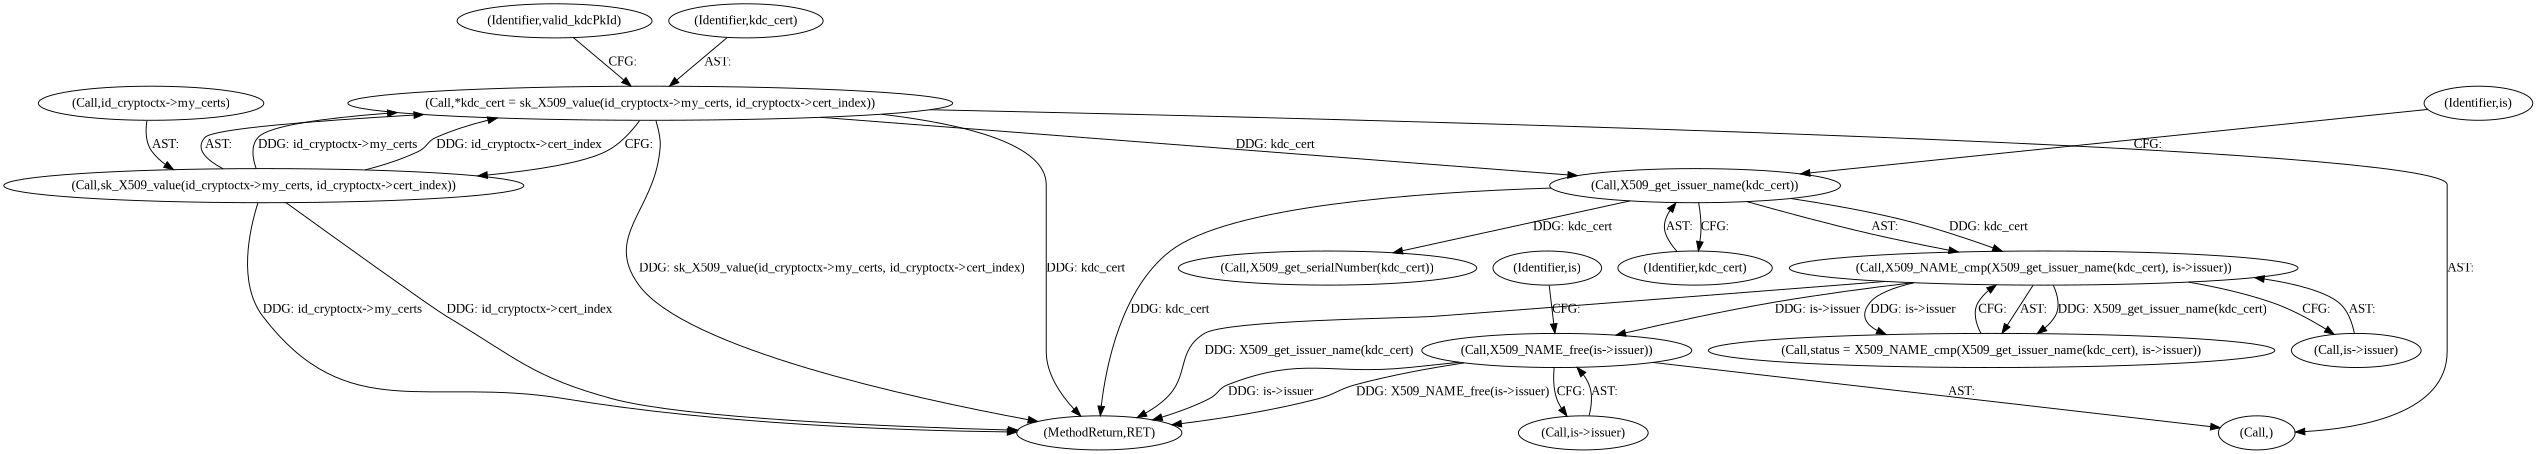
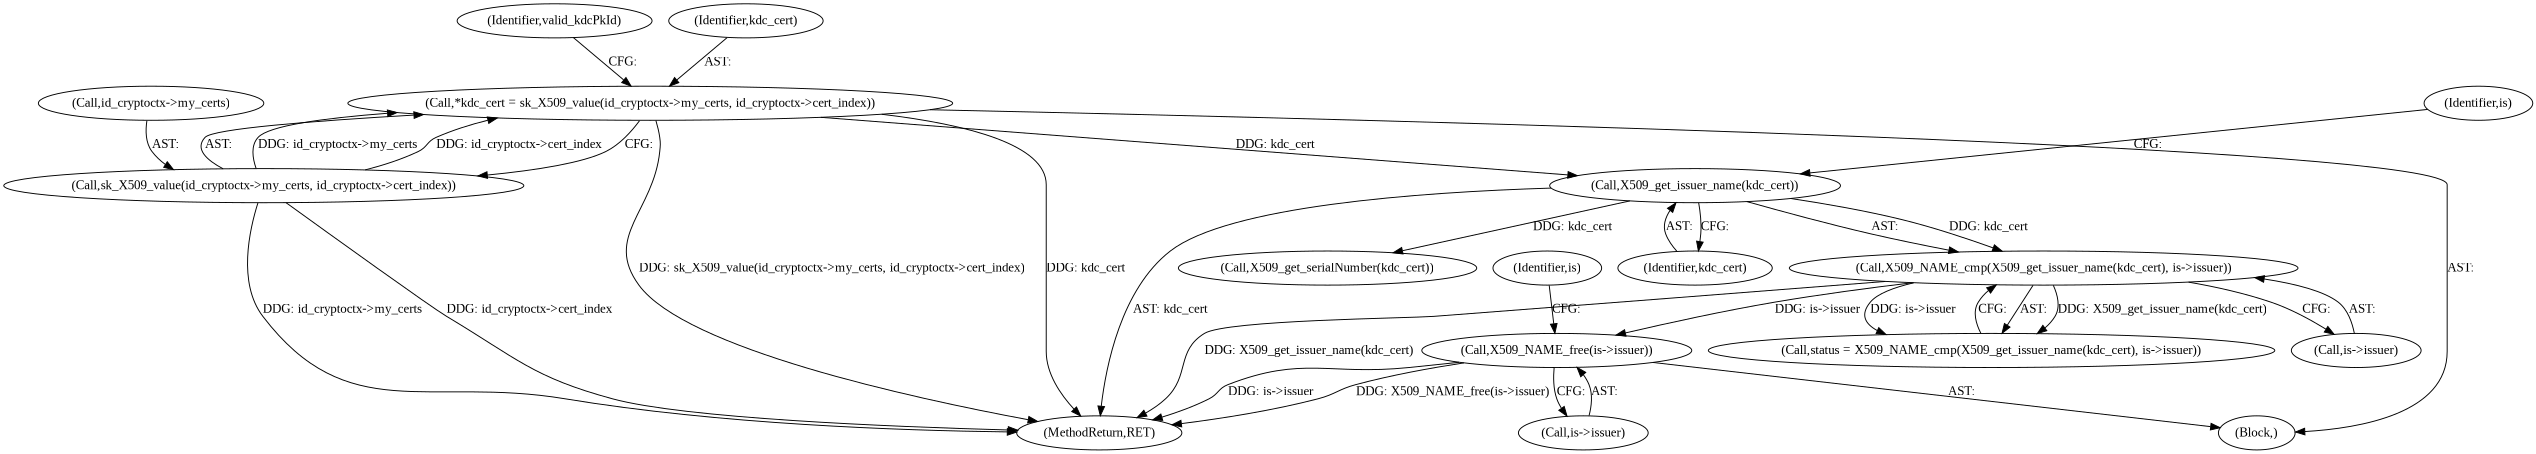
edge "(Call,X509_get_issuer_name(kdc_cert))" -> "(MethodReturn,RET)": label "DDG: kdc_cert" -> "AST: kdc_cert"
node "(Call,)": label "(Call,)" -> "(Block,)"
